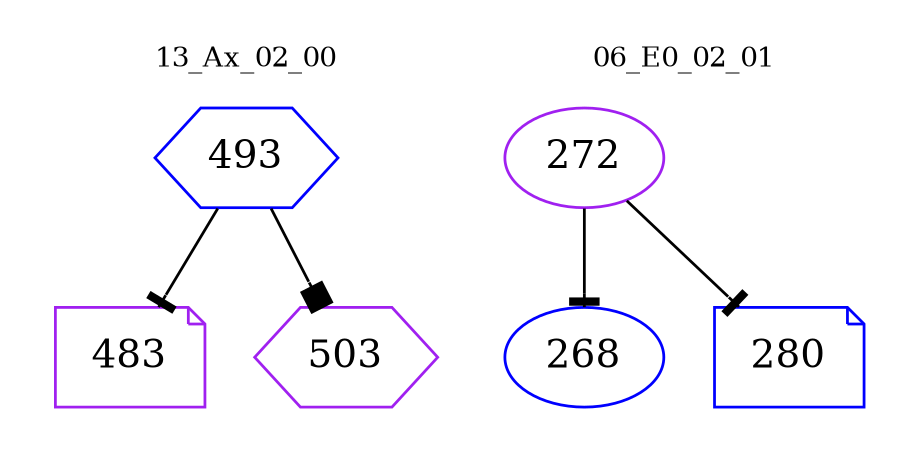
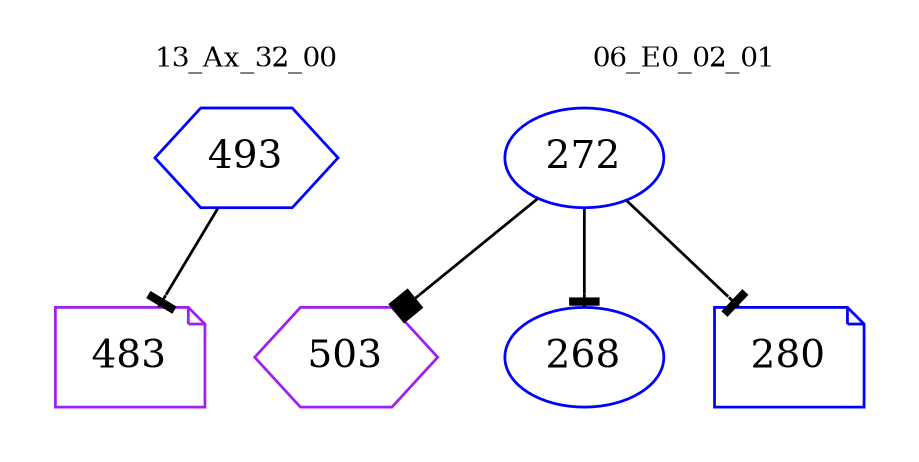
cluster "13_Ax_02_00": label "13_Ax_02_00" -> "13_Ax_32_00"
node "272": color purple -> blue
edge "493" -> "503": now "272" -> "503"
